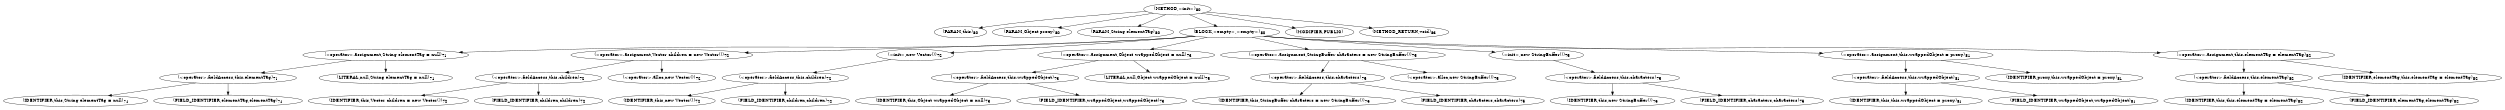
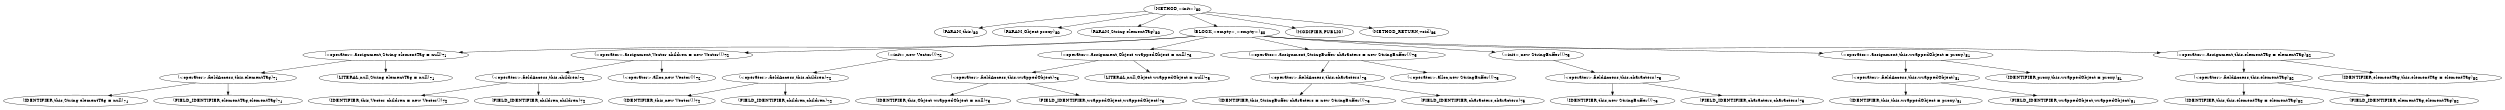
edge "(BLOCK,<empty>,<empty>)" -> "(<init>,new Vector())": removed
